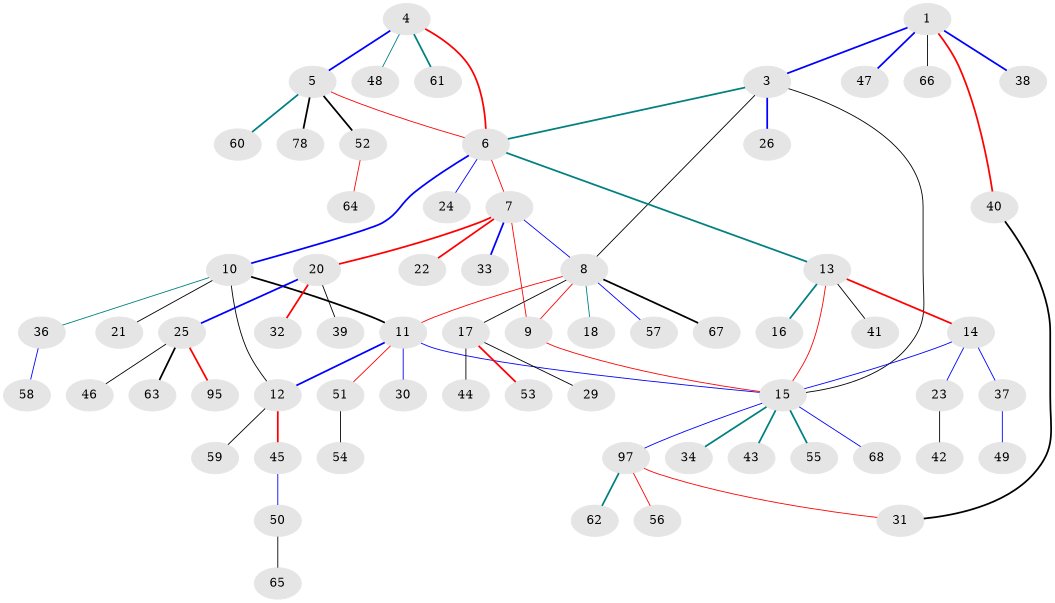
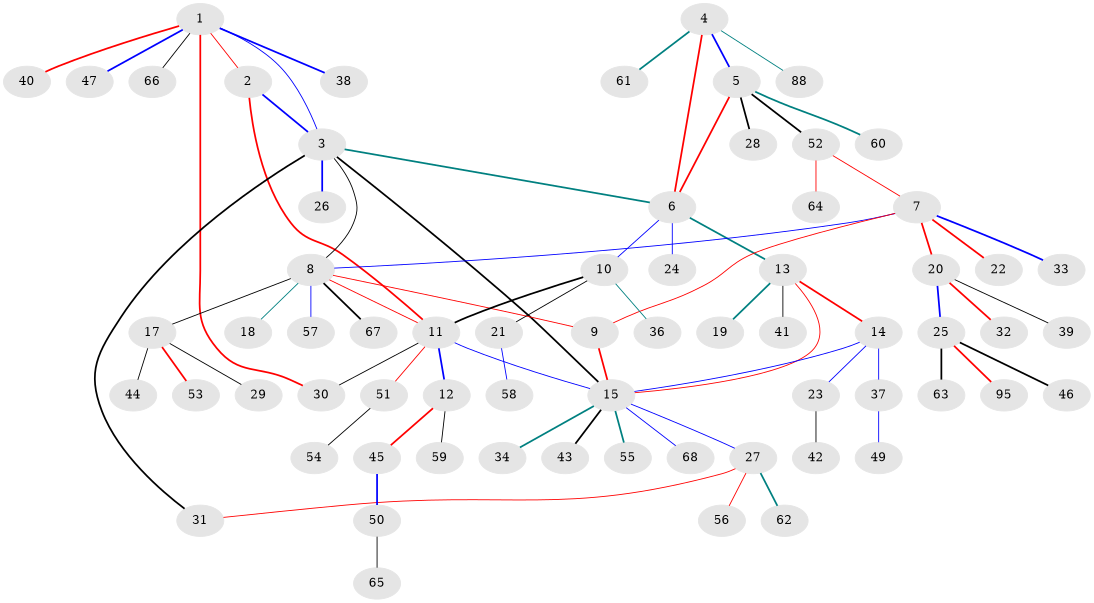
edge "1" -- "3": style bold -> solid
node "2": added
node "48": label "48" -> "88"
edge "5" -- "6": style solid -> bold
node "78": label "78" -> "28"
edge "6" -- "7": now "52" -- "7"
edge "6" -- "10": style bold -> solid
edge "1" -- "30": added
edge "3" -- "15": style solid -> bold
node "16": label "16" -> "19"
edge "10" -- "12": removed
edge "36" -- "58": now "21" -- "58"
edge "25" -- "46": style solid -> bold
edge "11" -- "30": color blue -> black
edge "9" -- "15": style solid -> bold
edge "40" -- "31": now "3" -- "31"
edge "15" -- "43": color teal -> black
node "97": label "97" -> "27"
edge "45" -- "50": style solid -> bold
